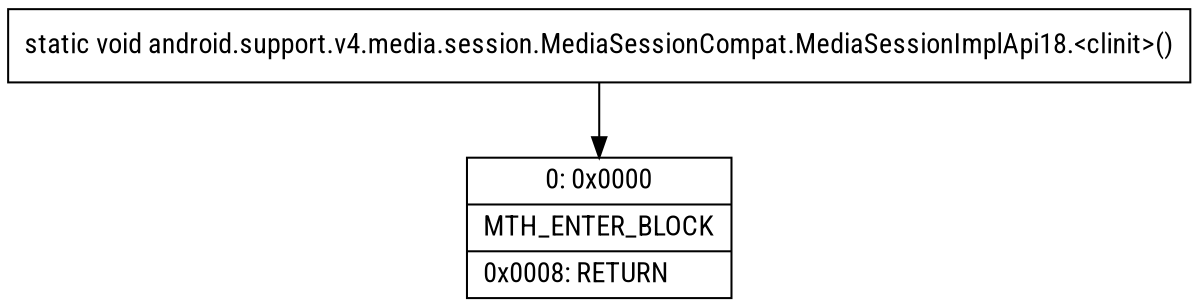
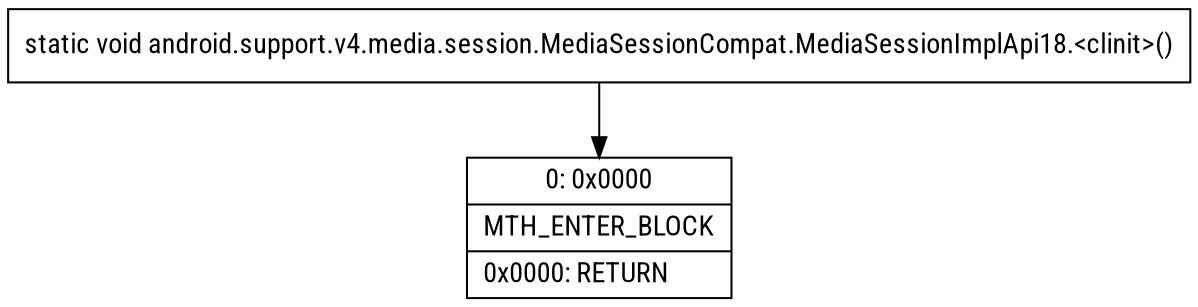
node "0: 0x0000": text "0x0008: RETURN" -> "0x0000: RETURN"
